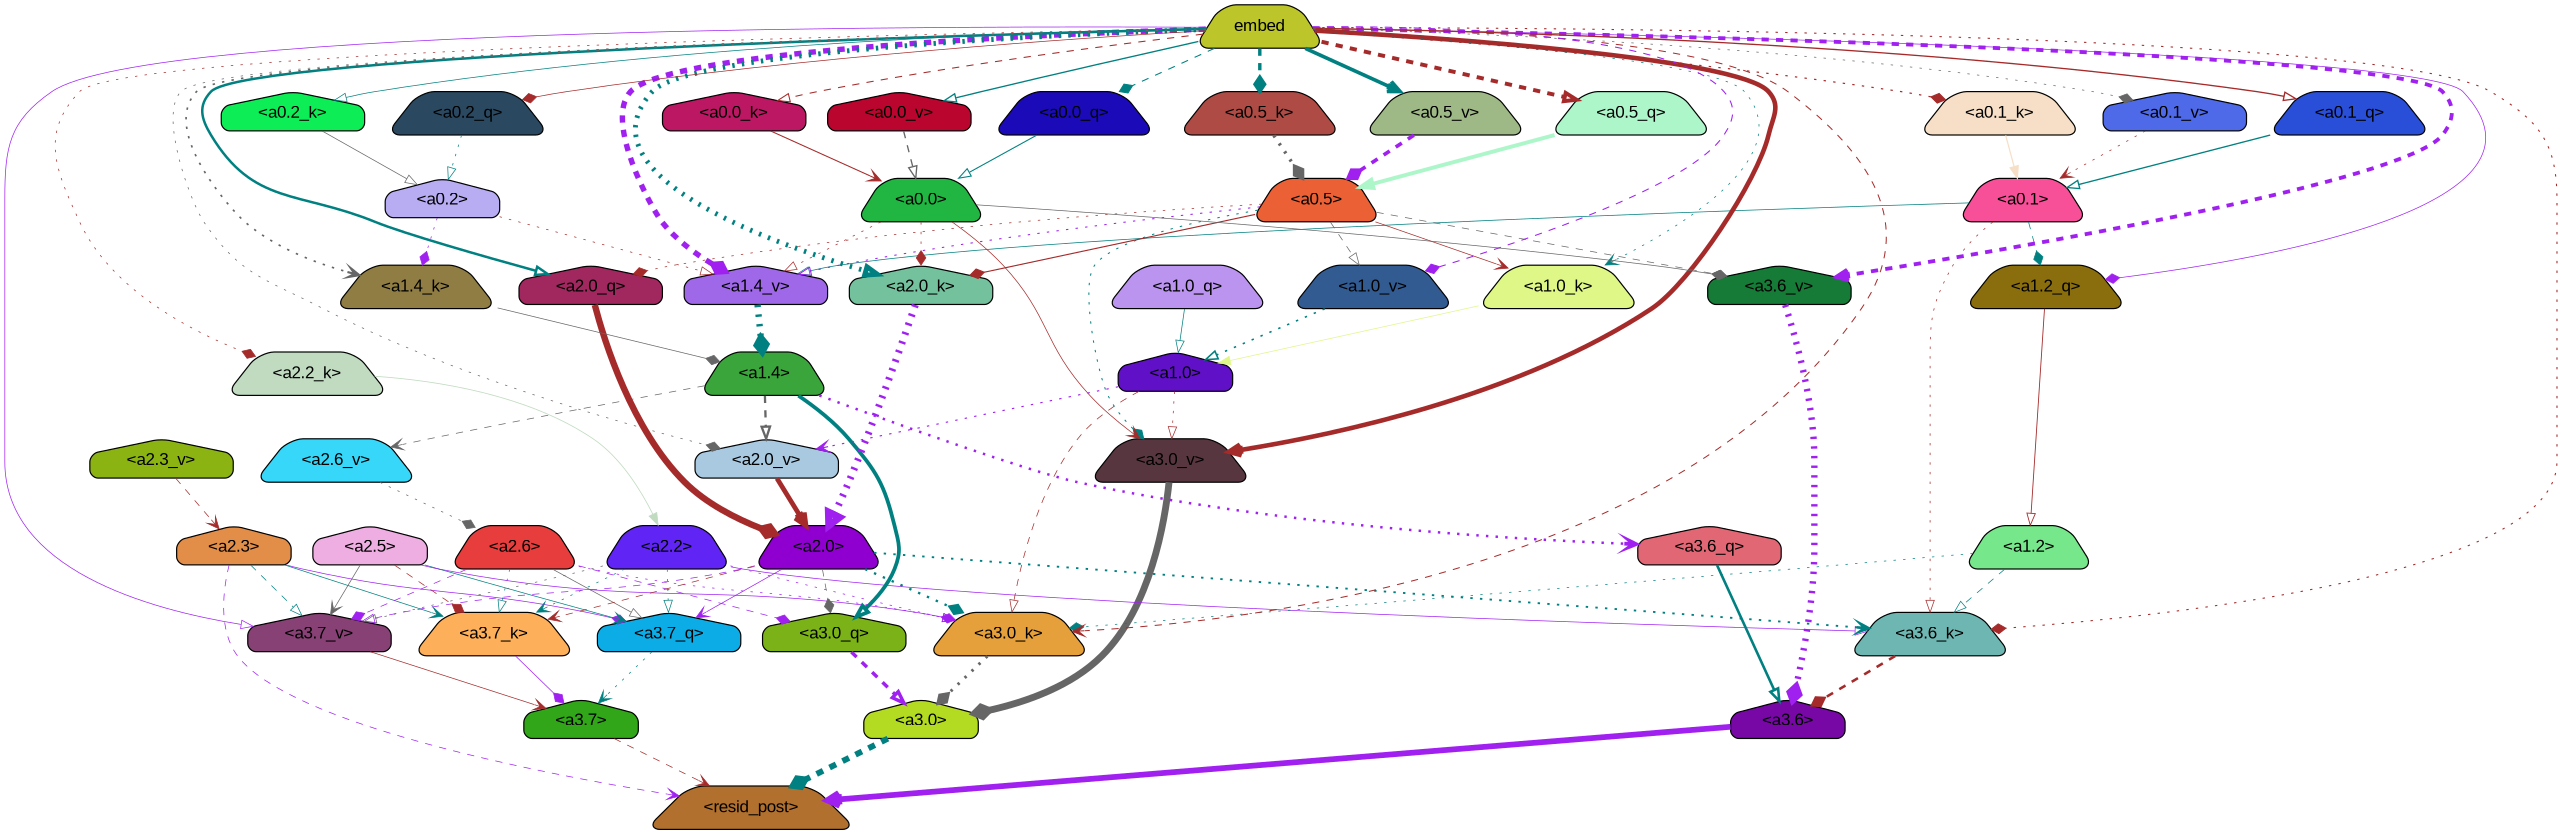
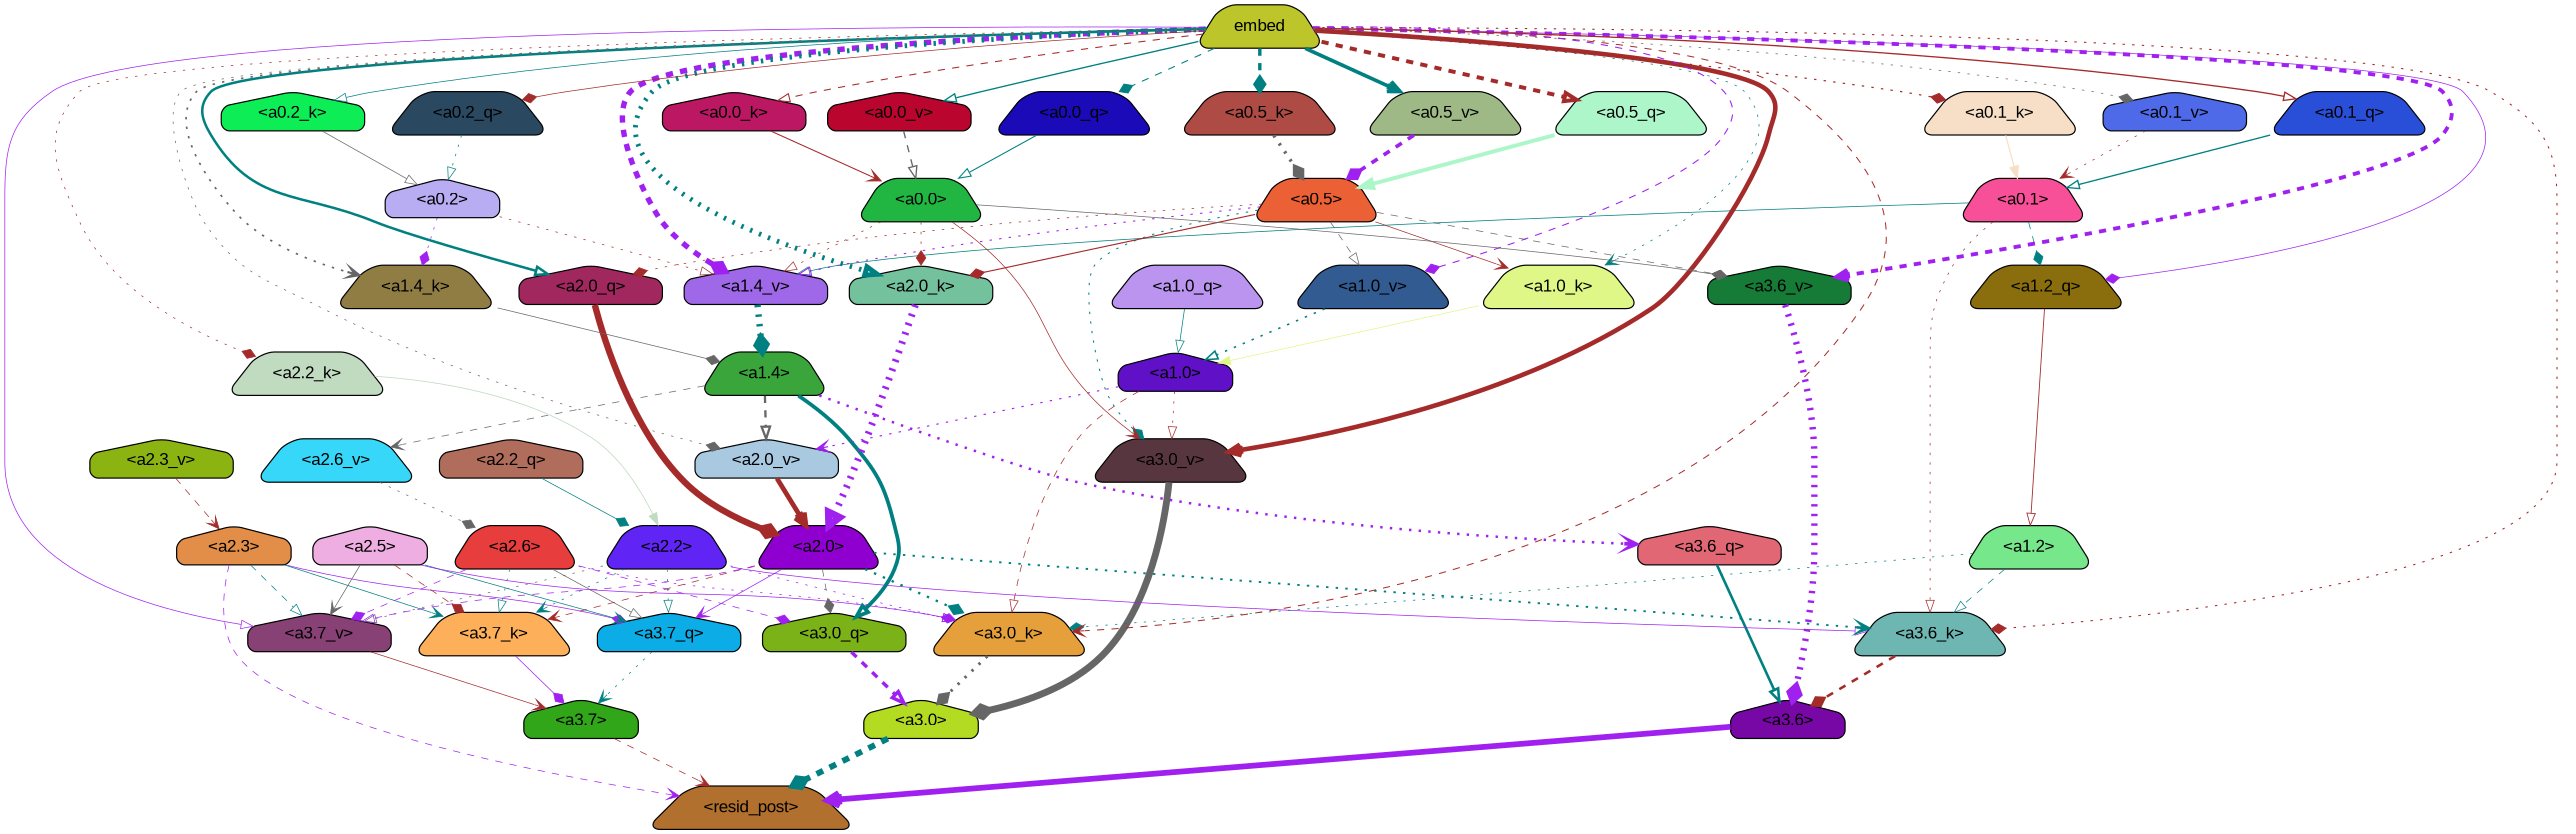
node "<a2.2_q>": added
